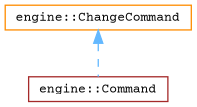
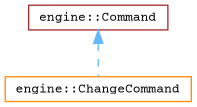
edge "engine::Command" -> "engine::ChangeCommand": reversed
